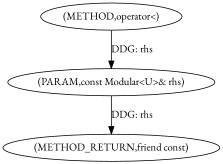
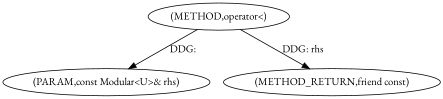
edge "(METHOD,operator<)" -> "(PARAM,const Modular<U>& rhs)": label "DDG: rhs" -> "DDG: "
edge "(PARAM,const Modular<U>& rhs)" -> "(METHOD_RETURN,friend const)": now "(METHOD,operator<)" -> "(METHOD_RETURN,friend const)"
